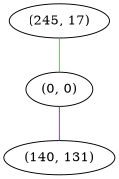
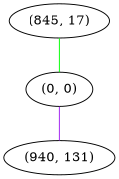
node "(245, 17)": label "(245, 17)" -> "(845, 17)"
node "(140, 131)": label "(140, 131)" -> "(940, 131)"
